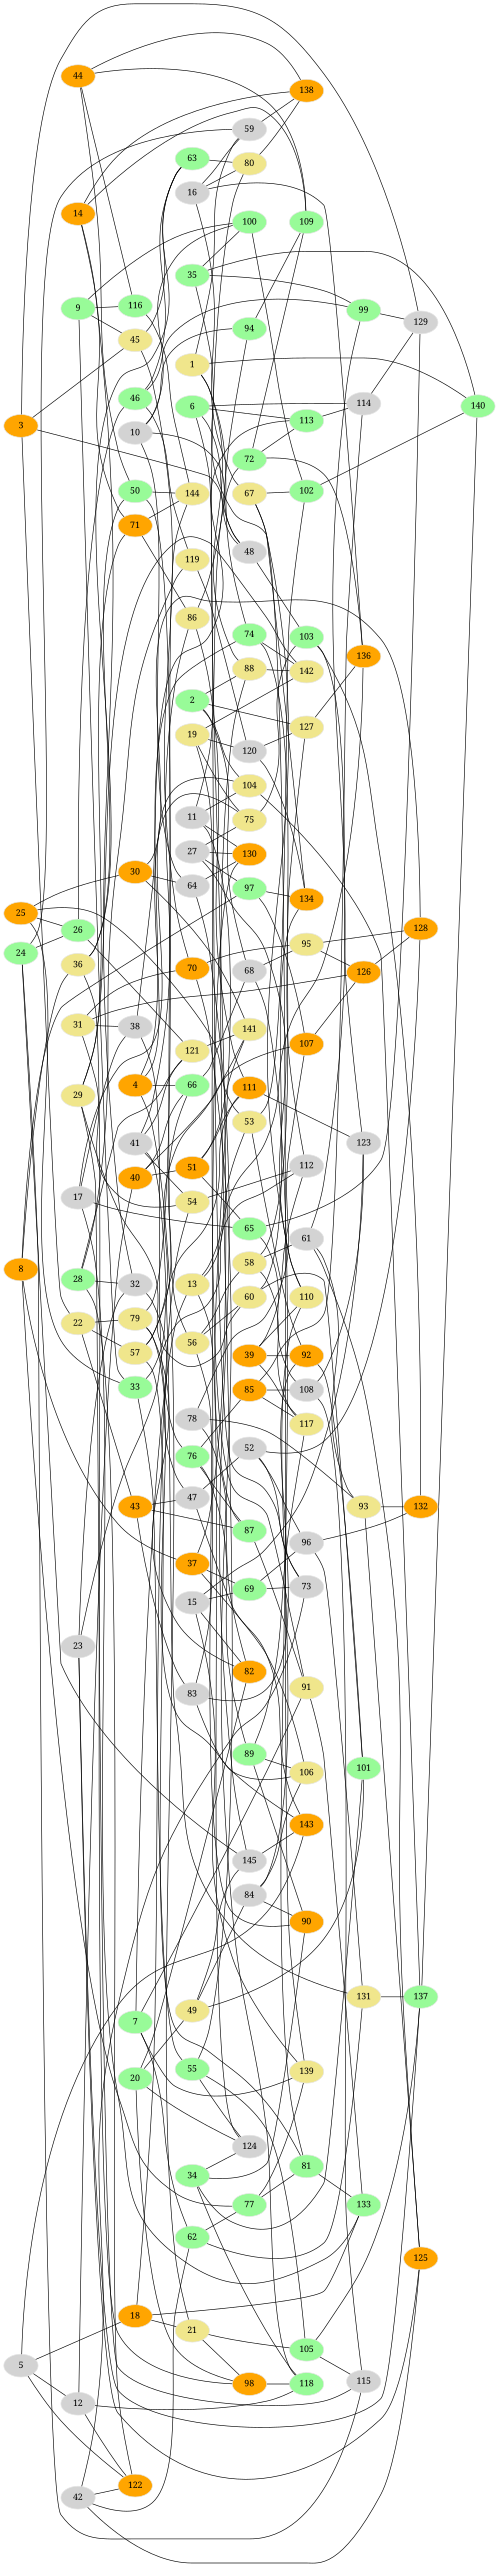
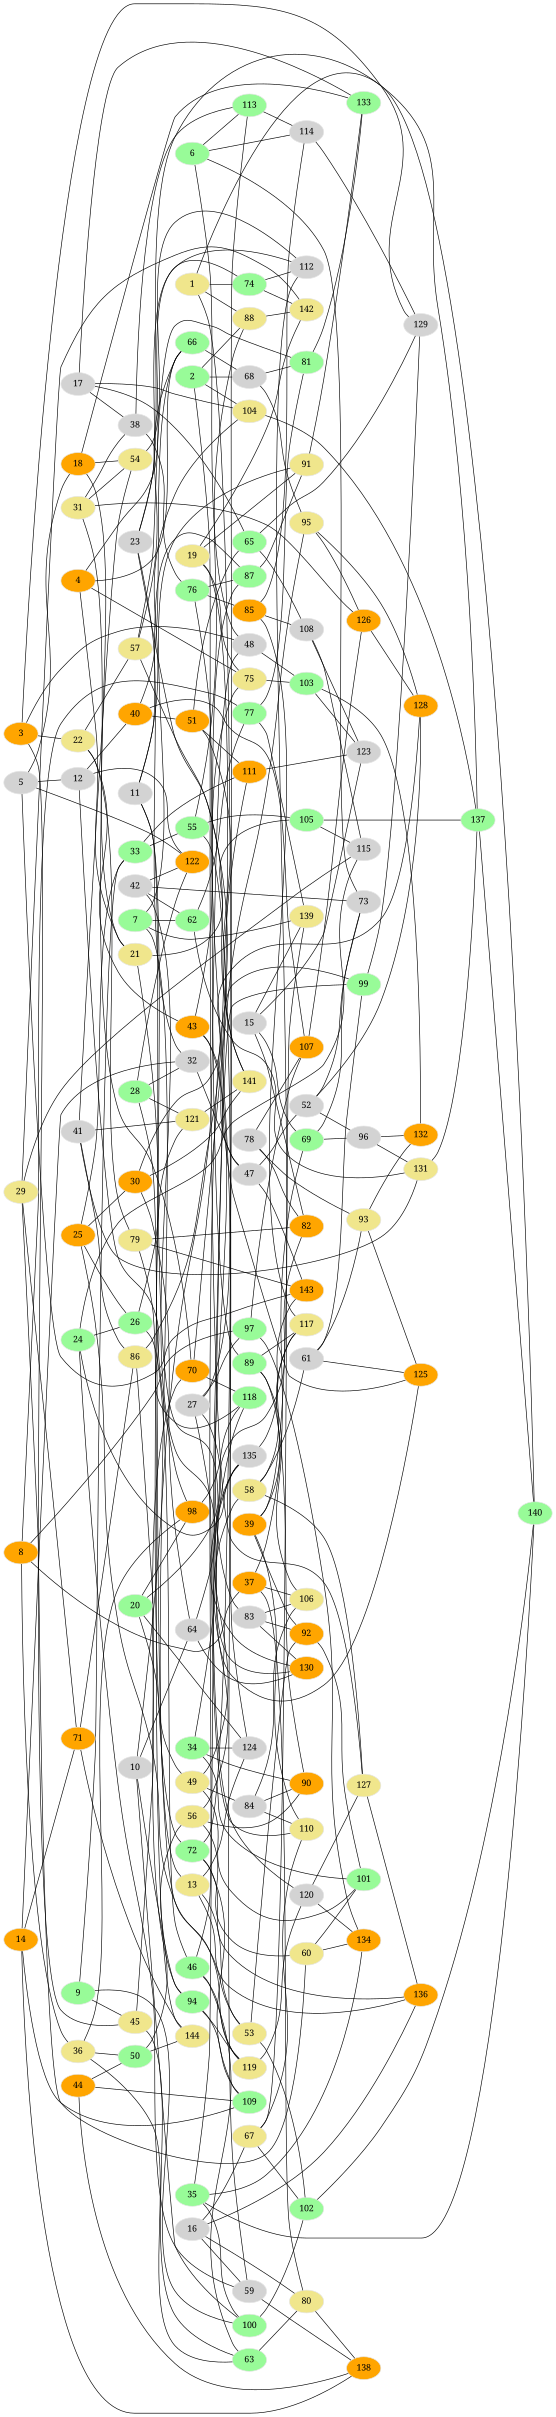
node "116": removed
node "145": label "145" -> "135"
edge "94" -- "119": added
